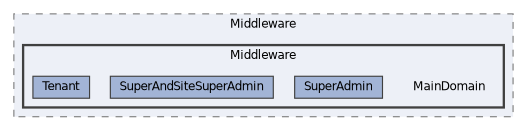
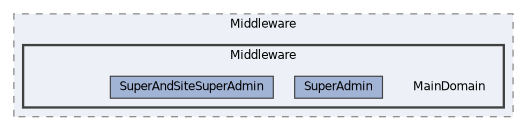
node "Tenant": removed
